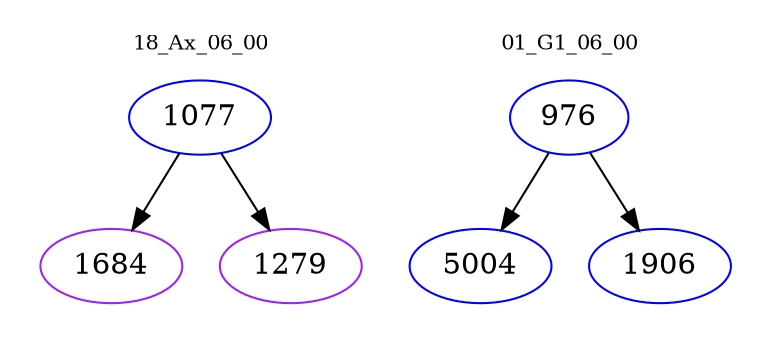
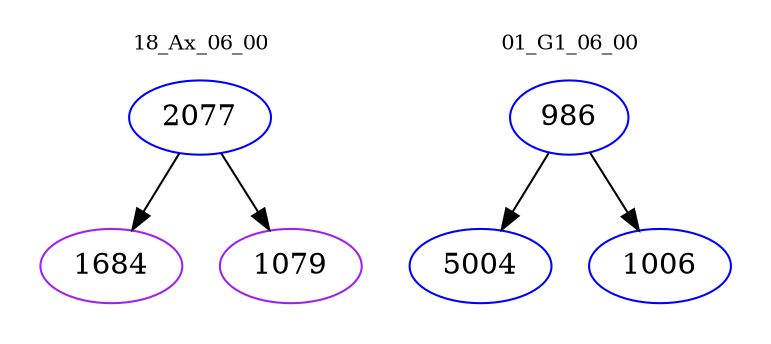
node "1077": label "1077" -> "2077"
node "976": label "976" -> "986"
node "1279": label "1279" -> "1079"
node "1906": label "1906" -> "1006"
